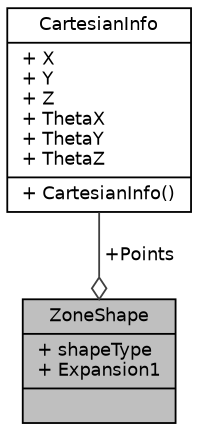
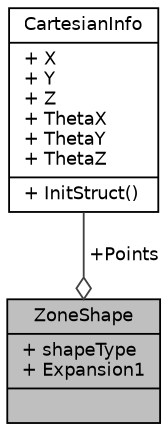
node "CartesianInfo": text "+ CartesianInfo()" -> "+ InitStruct()"
